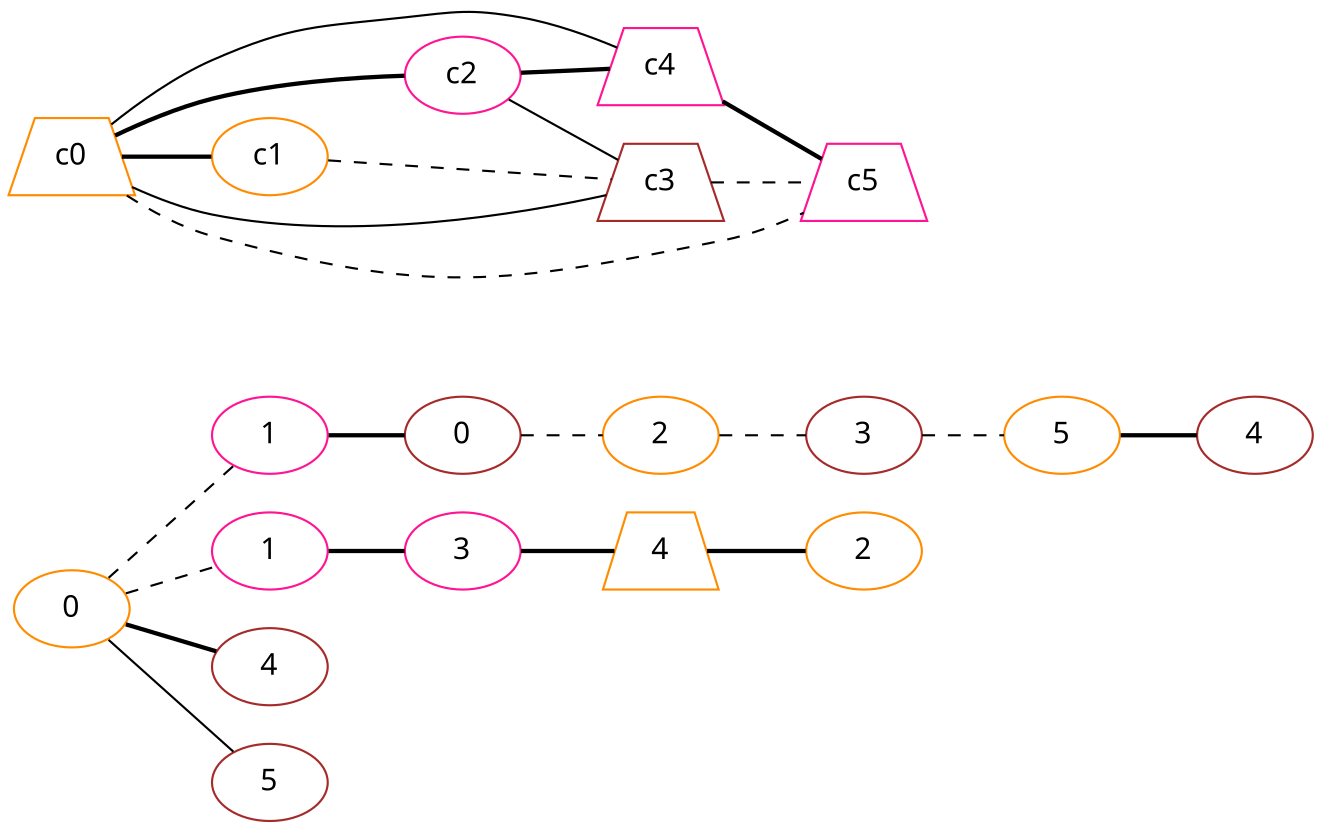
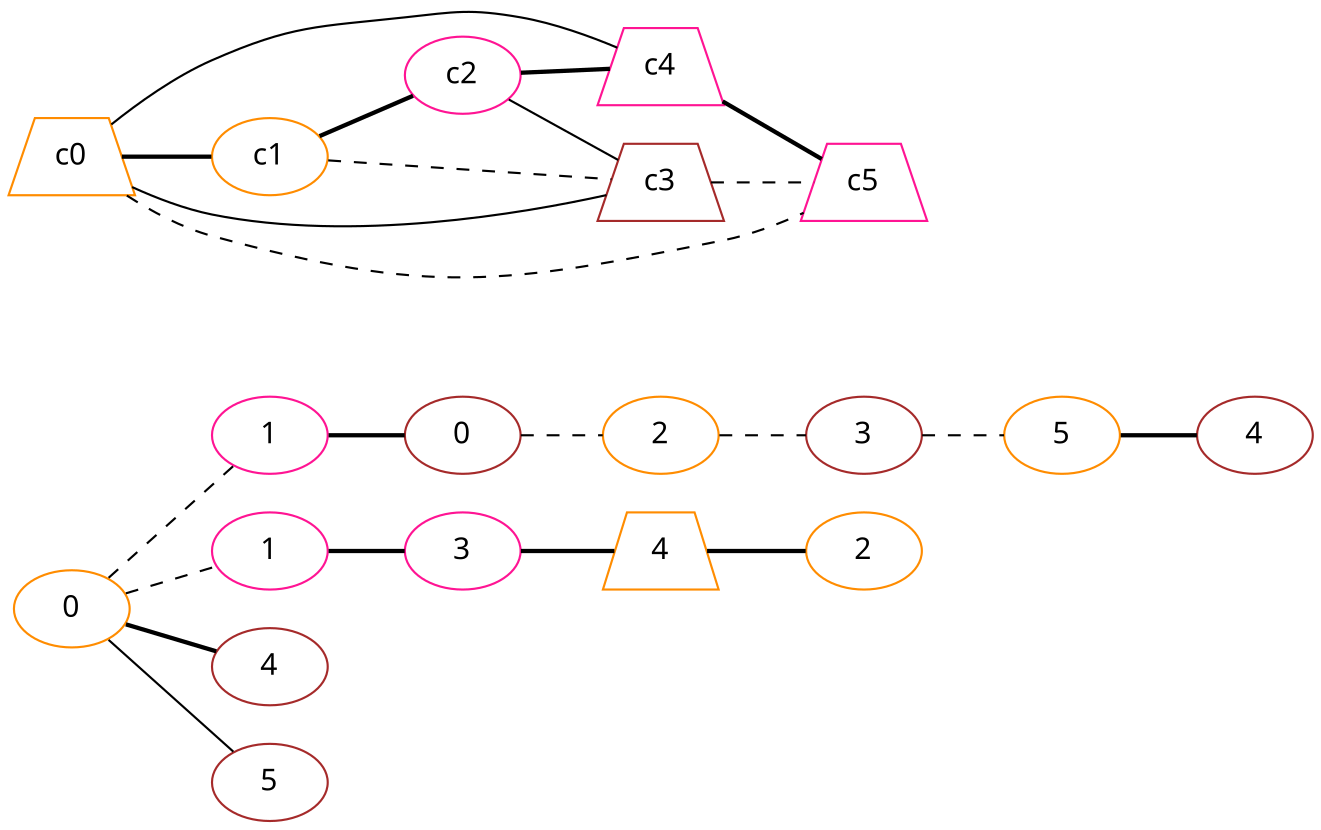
edge "c2" -- "c0": now "c2" -- "c1"
